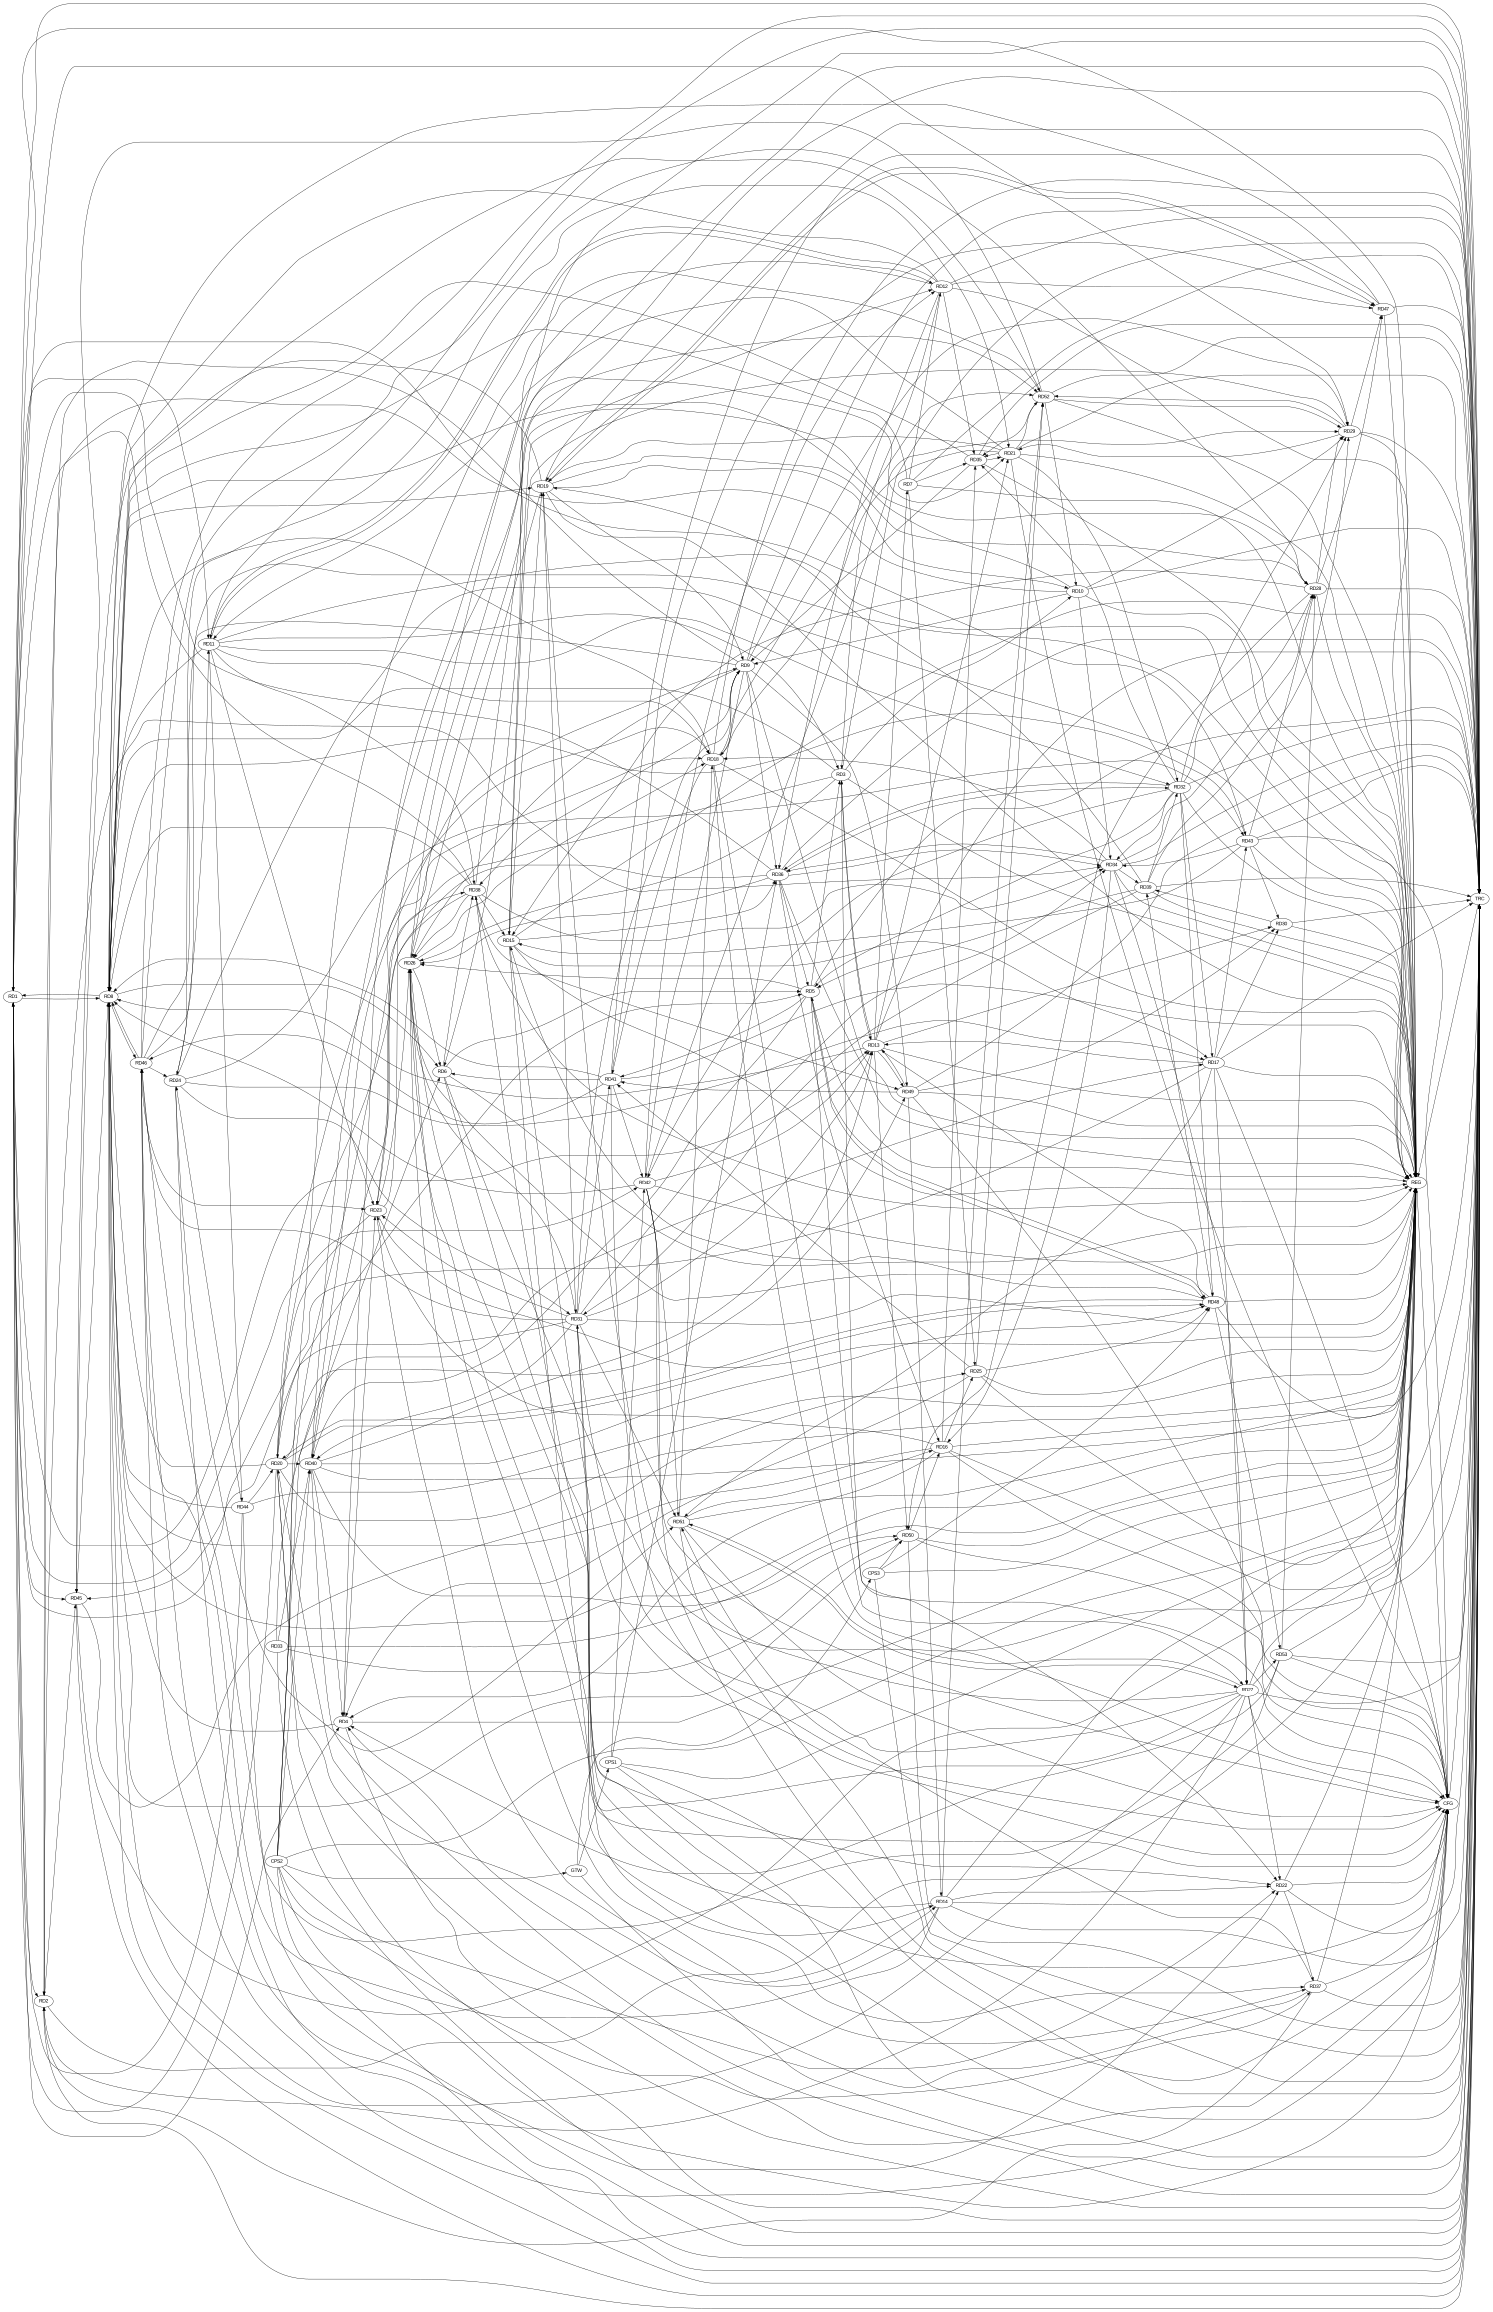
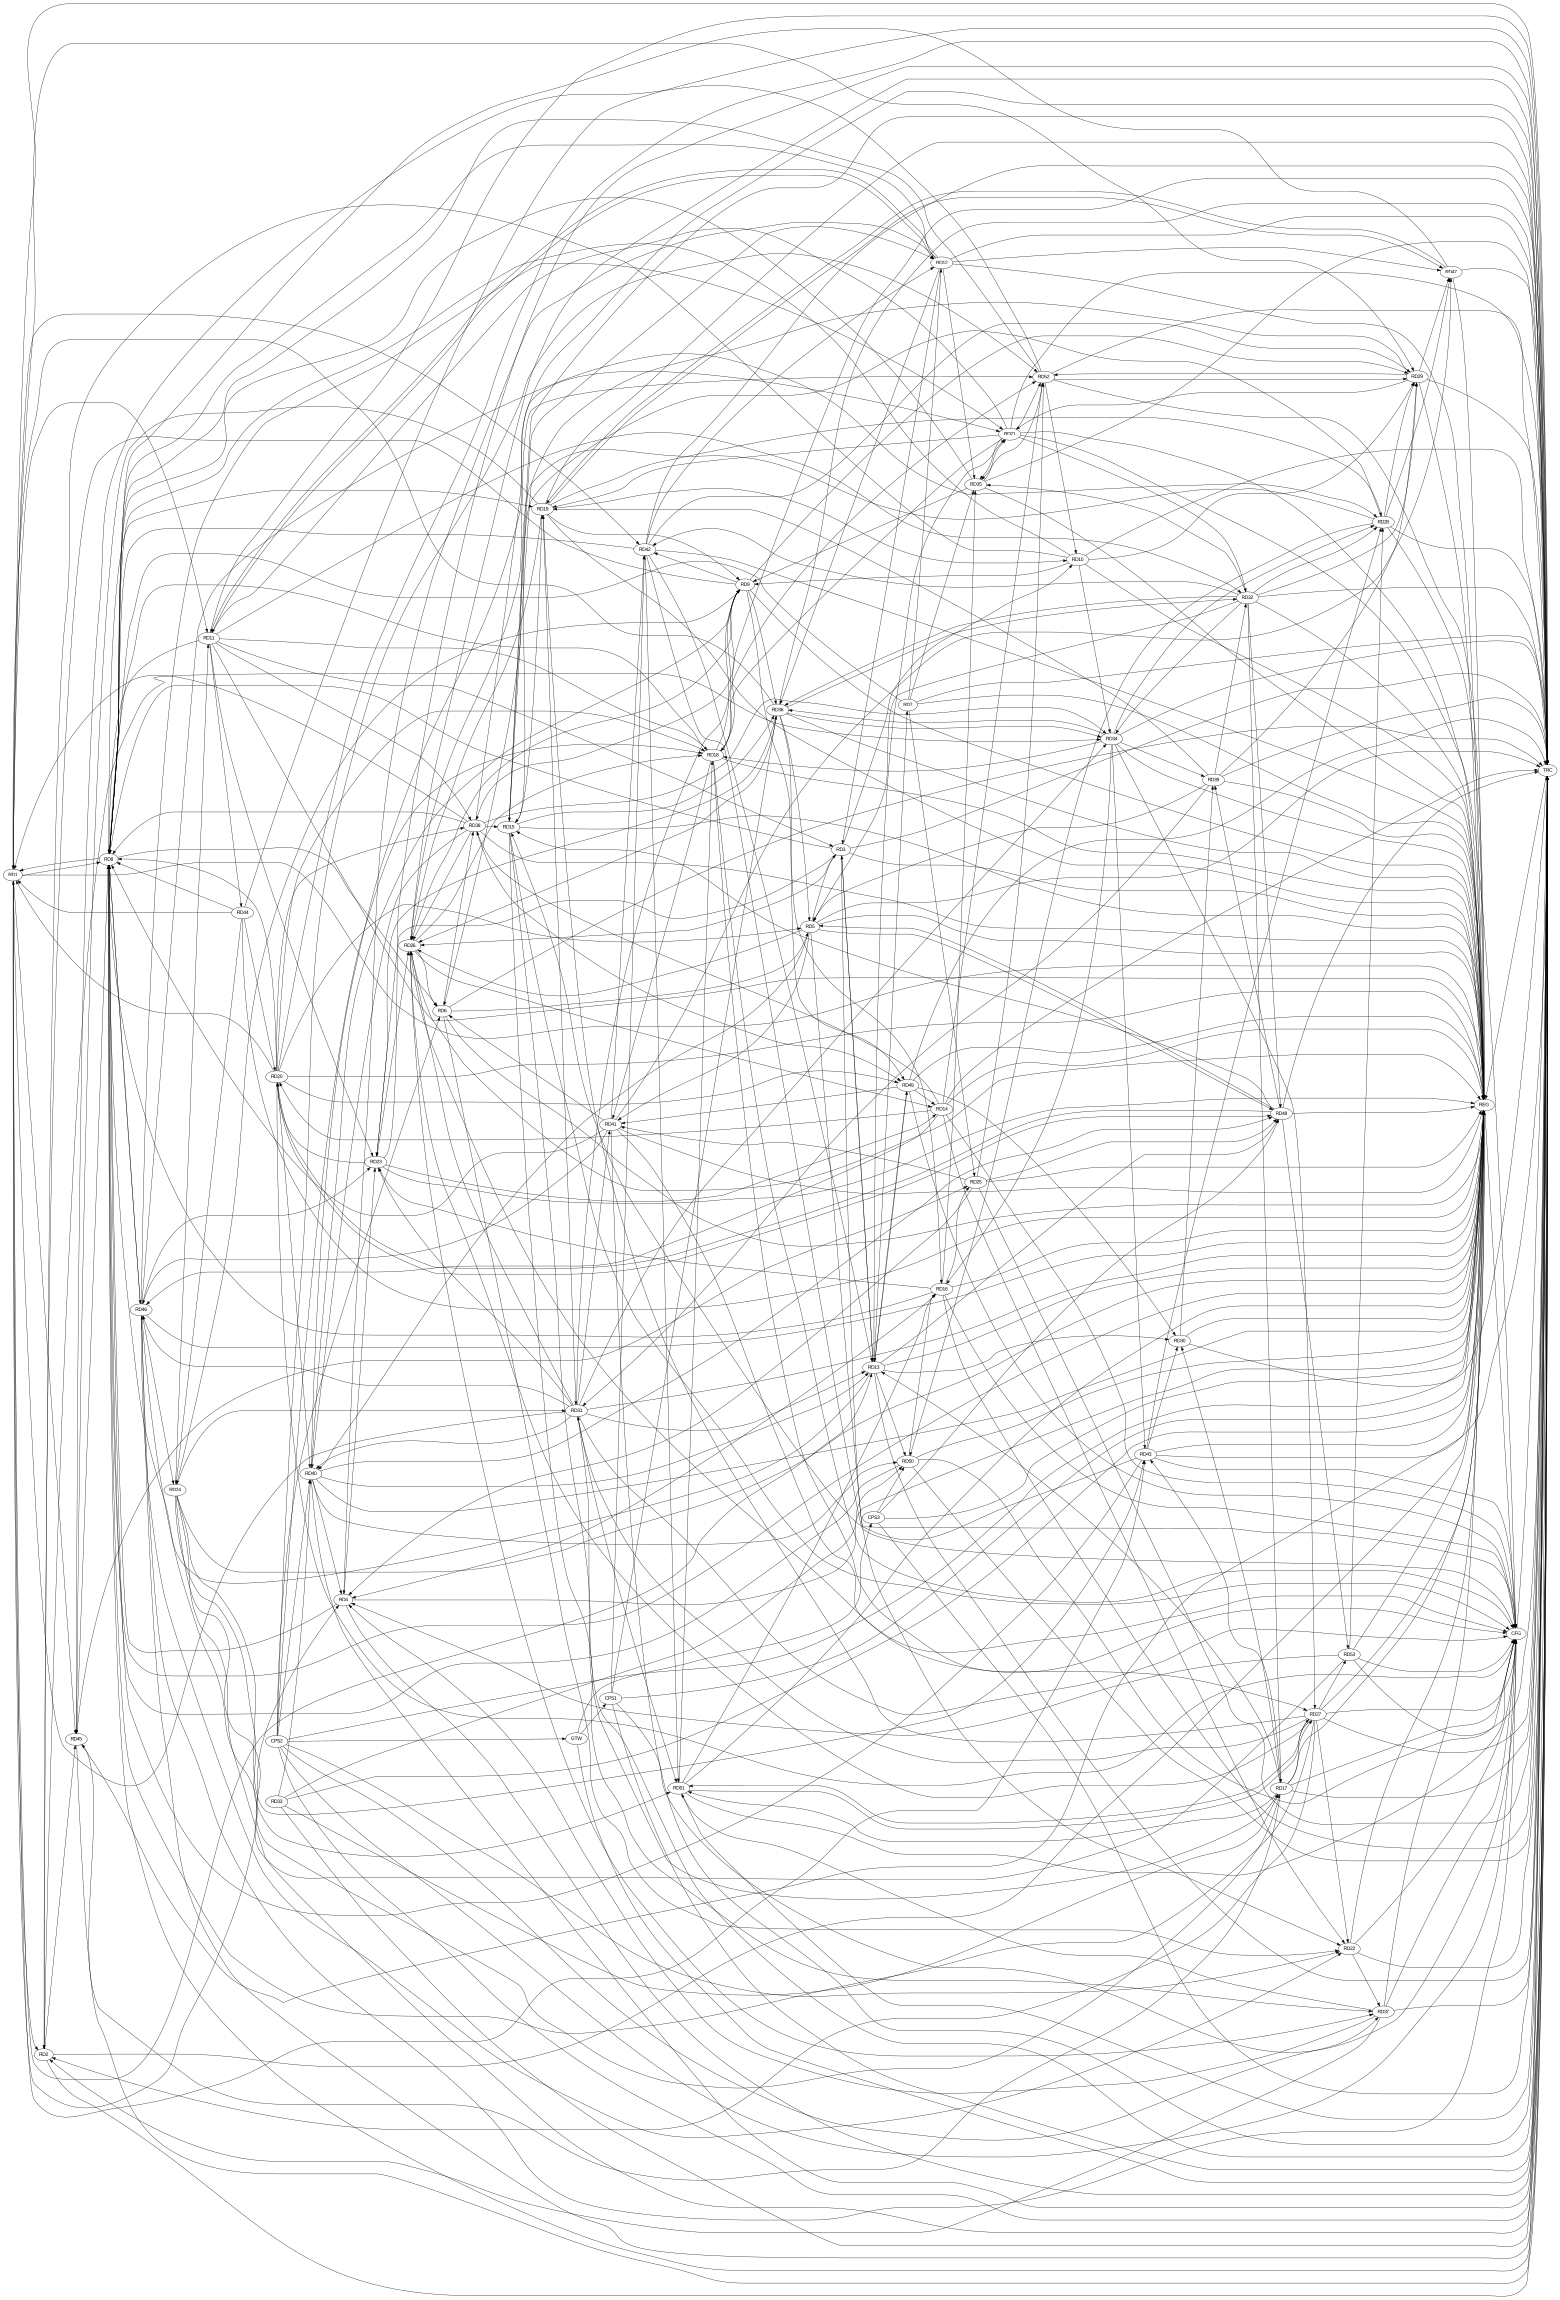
edge "RD9" -> "TRC": removed
edge "RD43" -> "RD34": reversed
